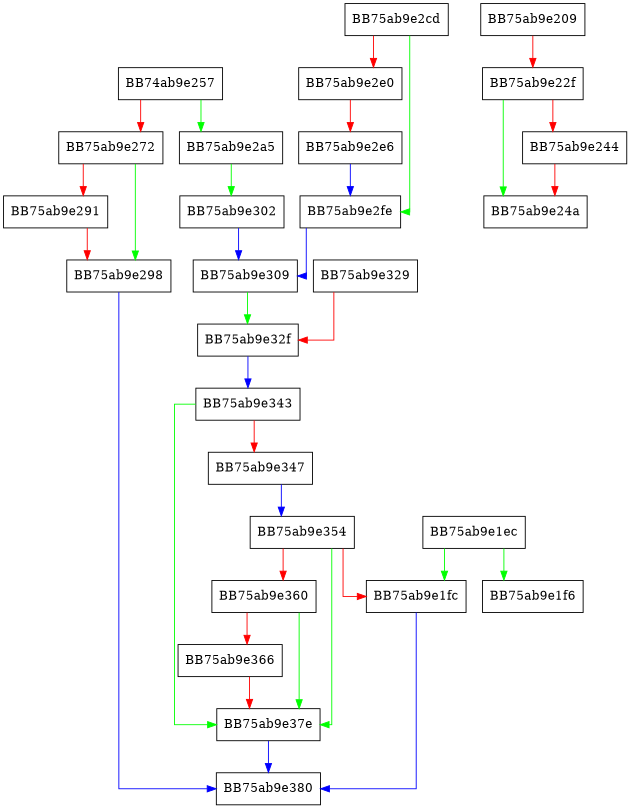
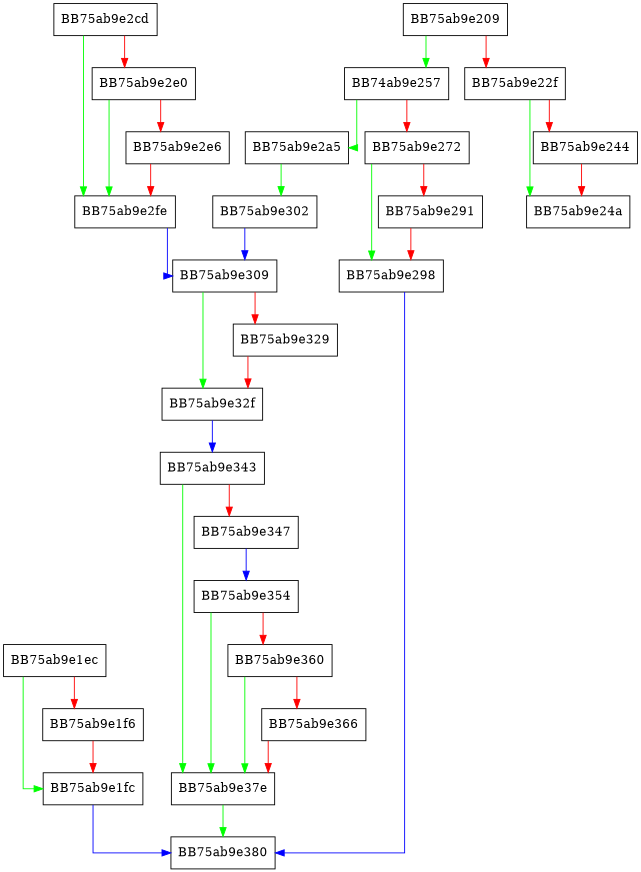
edge "BB75ab9e209" -> "BB74ab9e257": added
edge "BB75ab9e2e0" -> "BB75ab9e2fe": added
edge "BB75ab9e2e6" -> "BB75ab9e2fe": color blue -> red
edge "BB75ab9e309" -> "BB75ab9e329": added
edge "BB75ab9e1ec" -> "BB75ab9e1f6": color green -> red
edge "BB75ab9e354" -> "BB75ab9e1fc": now "BB75ab9e1f6" -> "BB75ab9e1fc"
edge "BB75ab9e37e" -> "BB75ab9e380": color blue -> green
